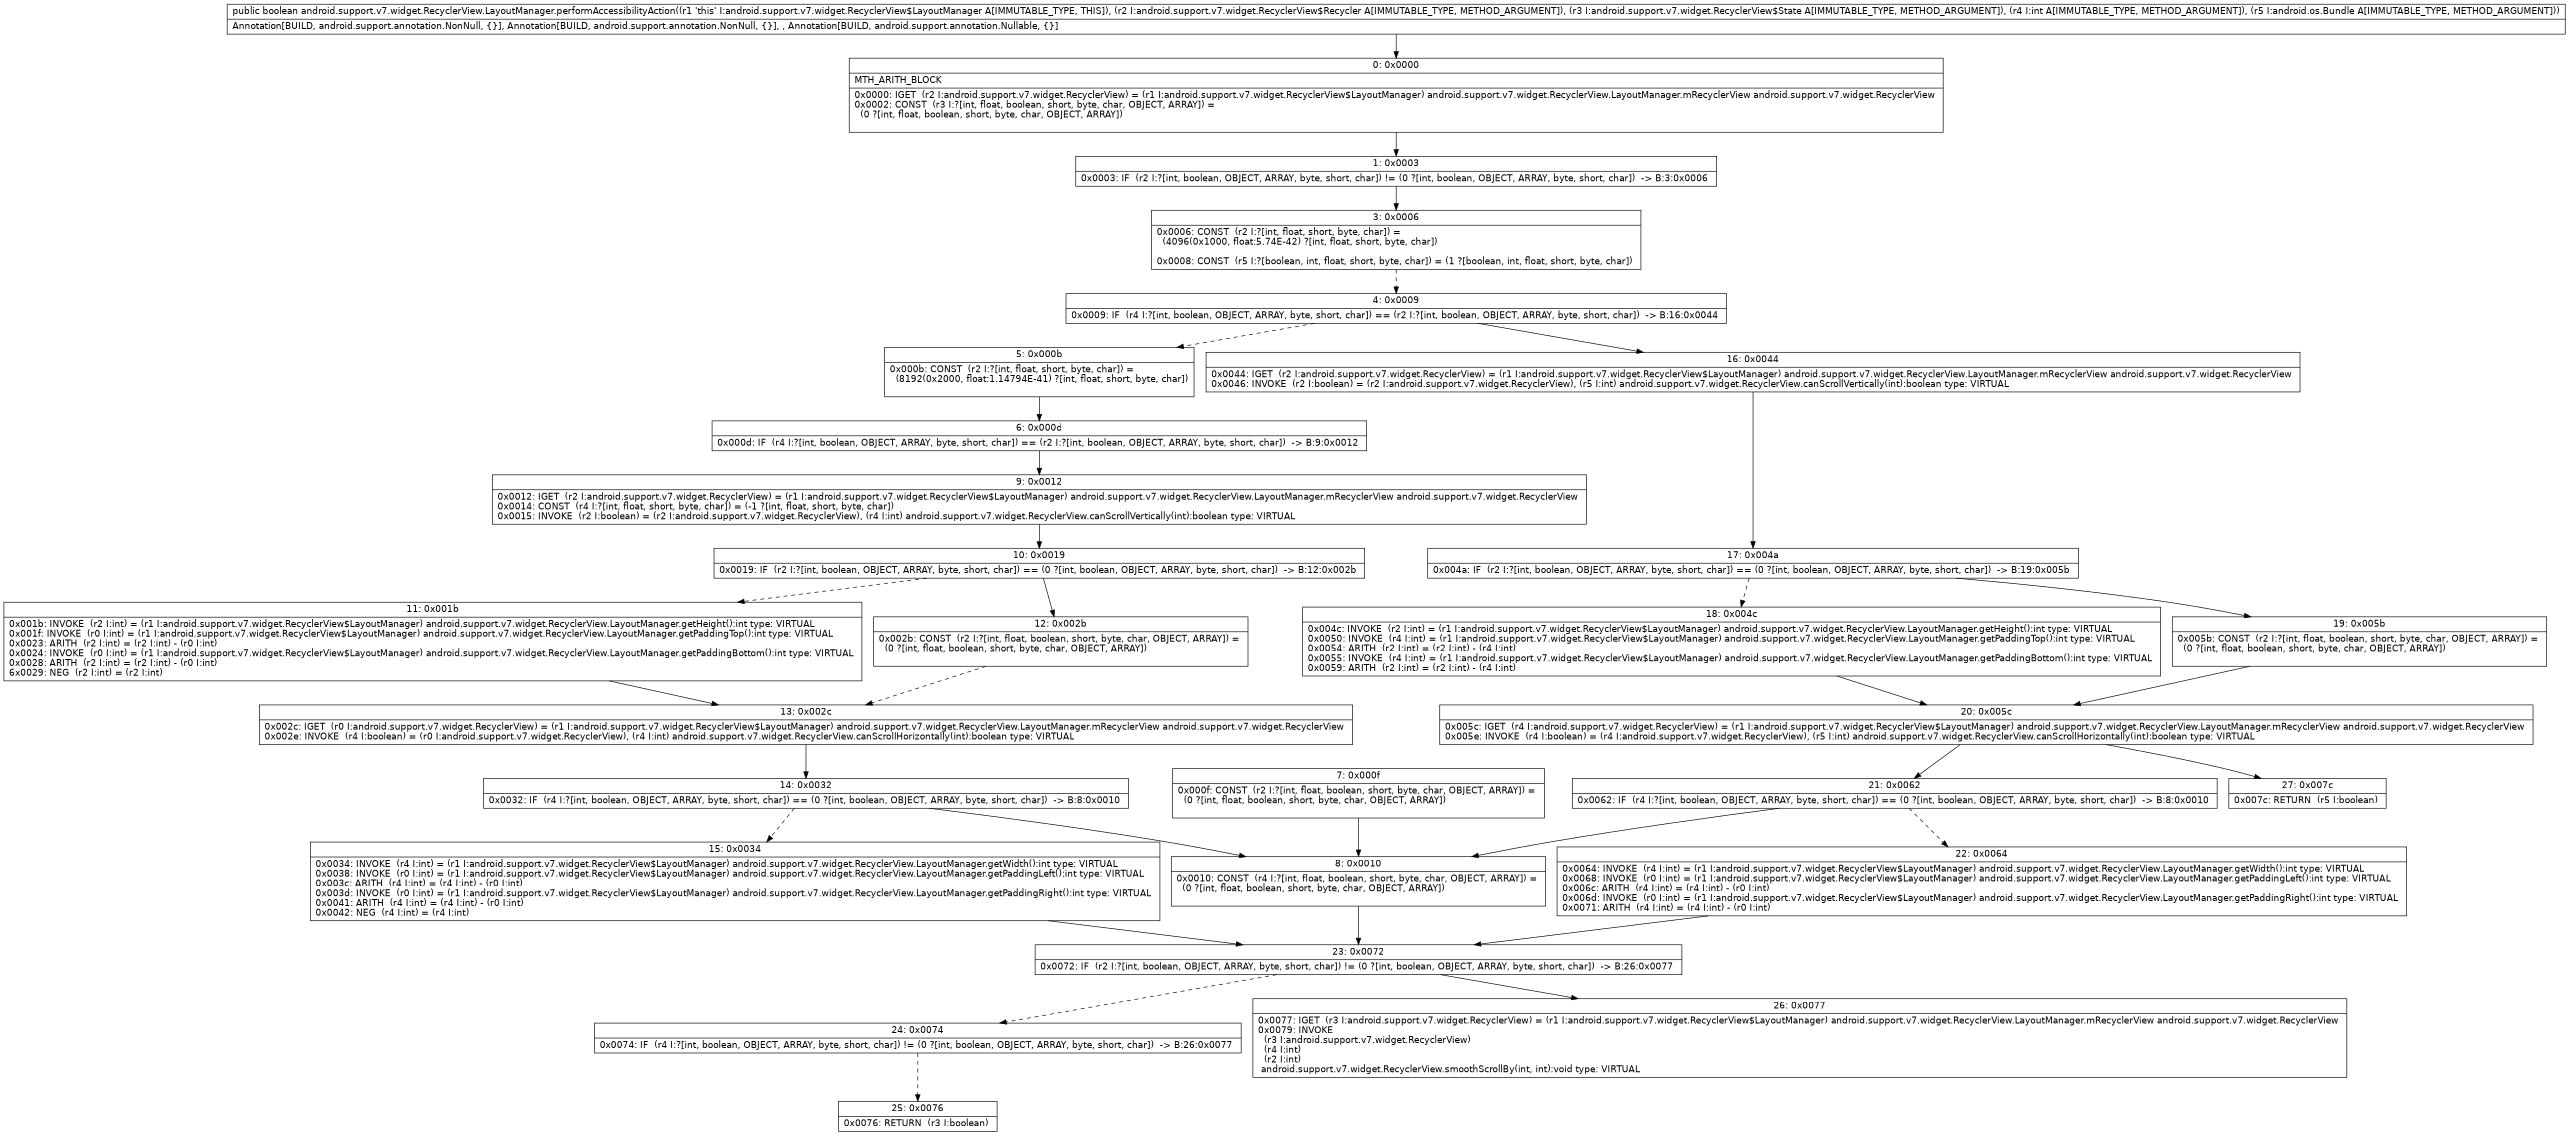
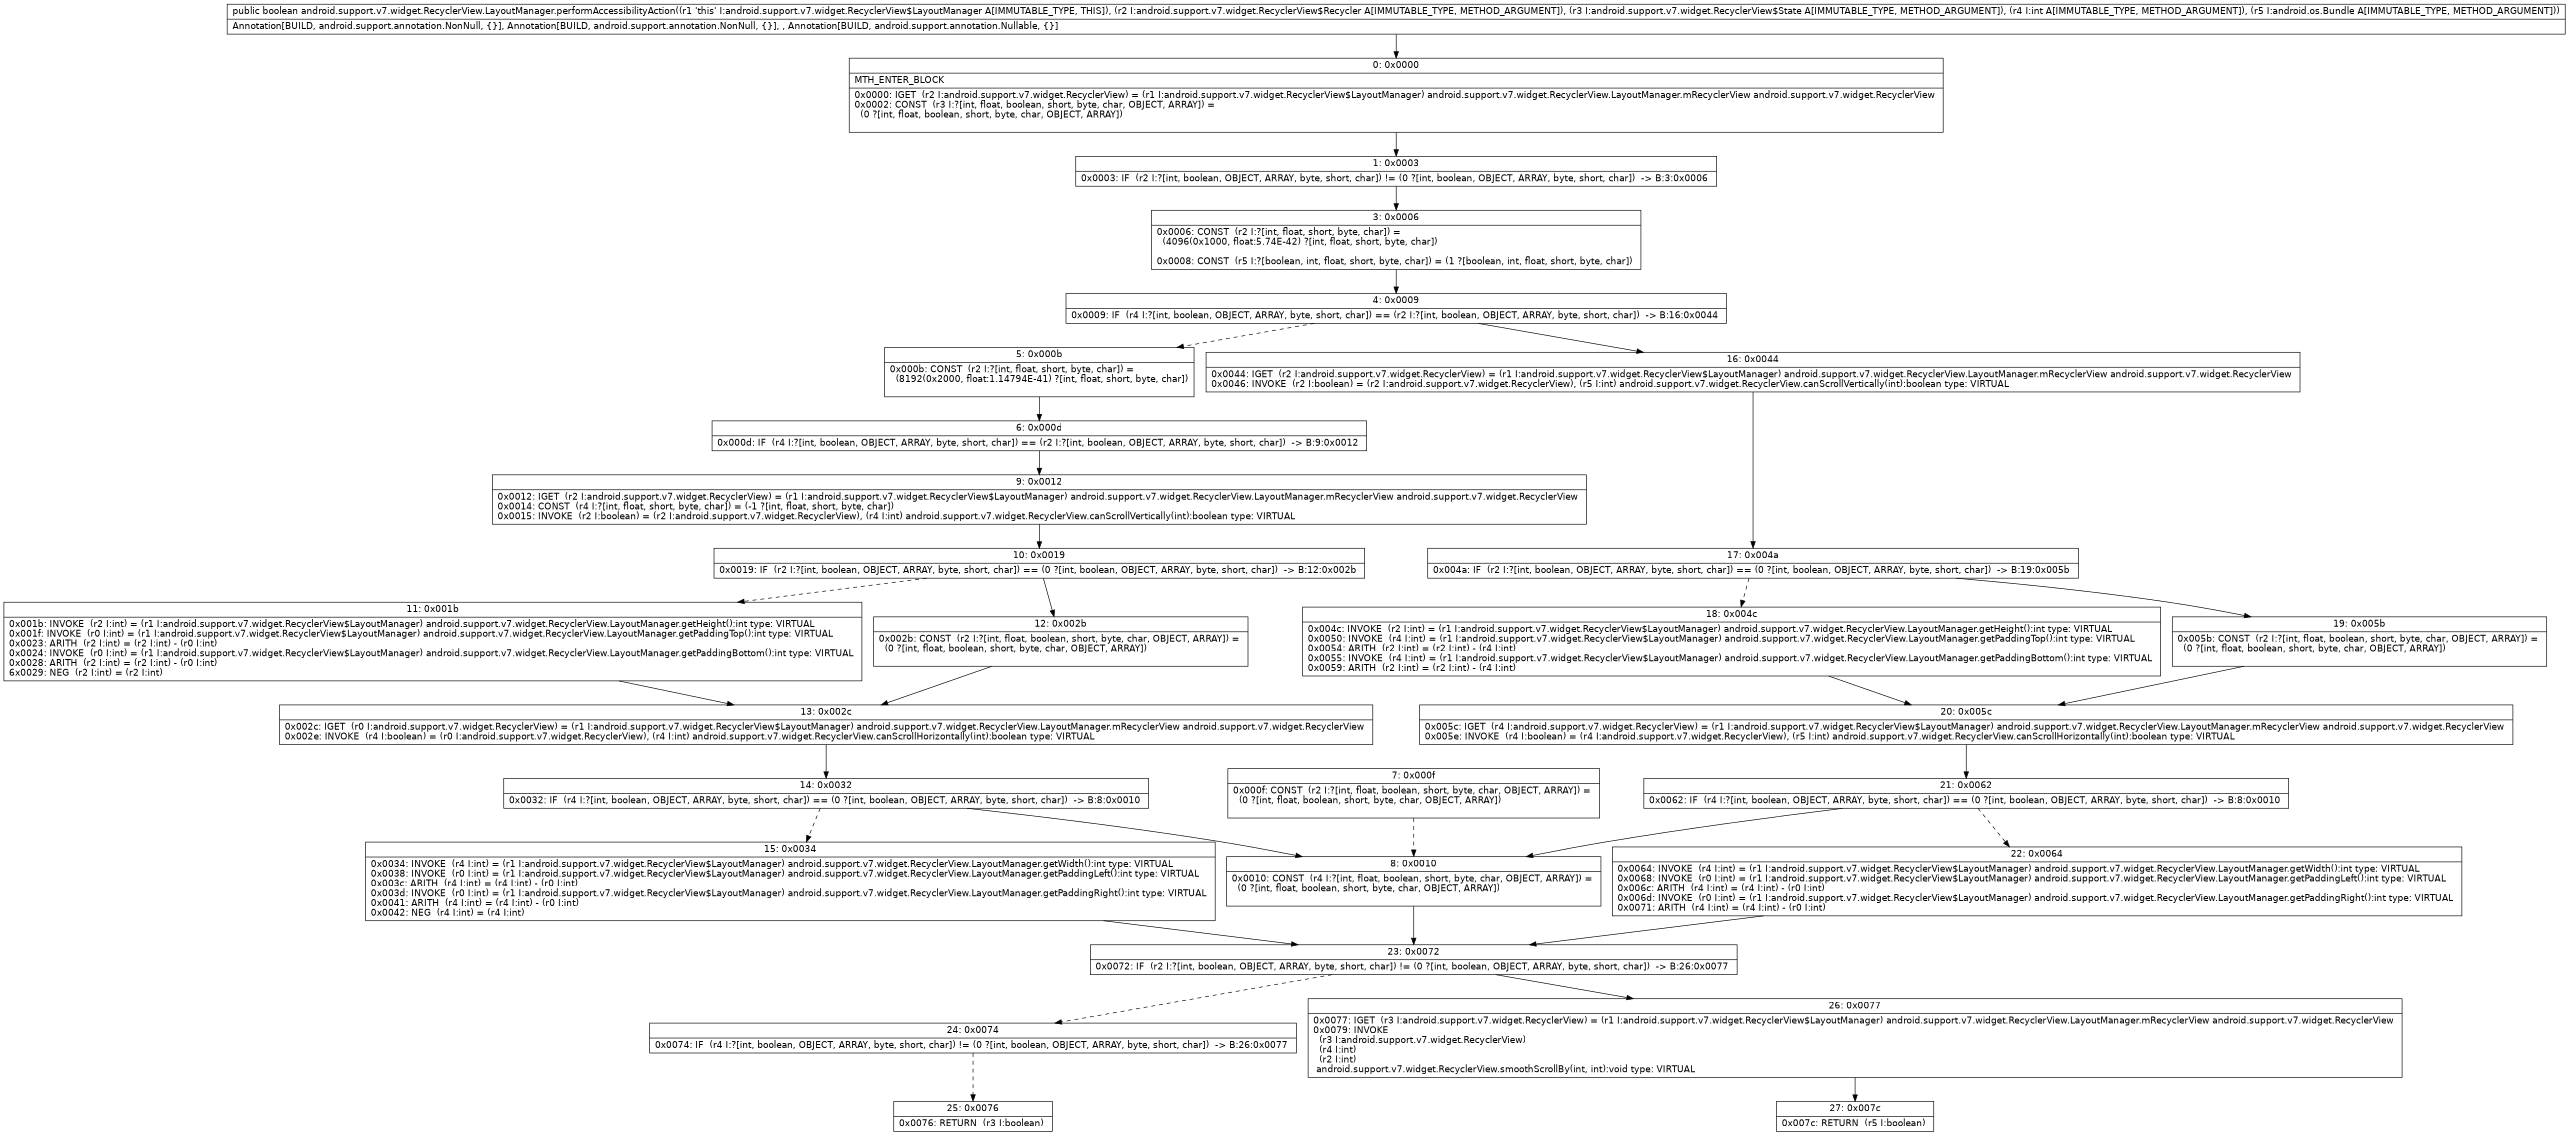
node "0: 0x0000": text "MTH_ARITH_BLOCK" -> "MTH_ENTER_BLOCK"
edge "3: 0x0006" -> "4: 0x0009": style dashed -> solid
edge "12: 0x002b" -> "13: 0x002c": style dashed -> solid
edge "20: 0x005c" -> "27: 0x007c": now "26: 0x0077" -> "27: 0x007c"
edge "7: 0x000f" -> "8: 0x0010": style solid -> dashed
